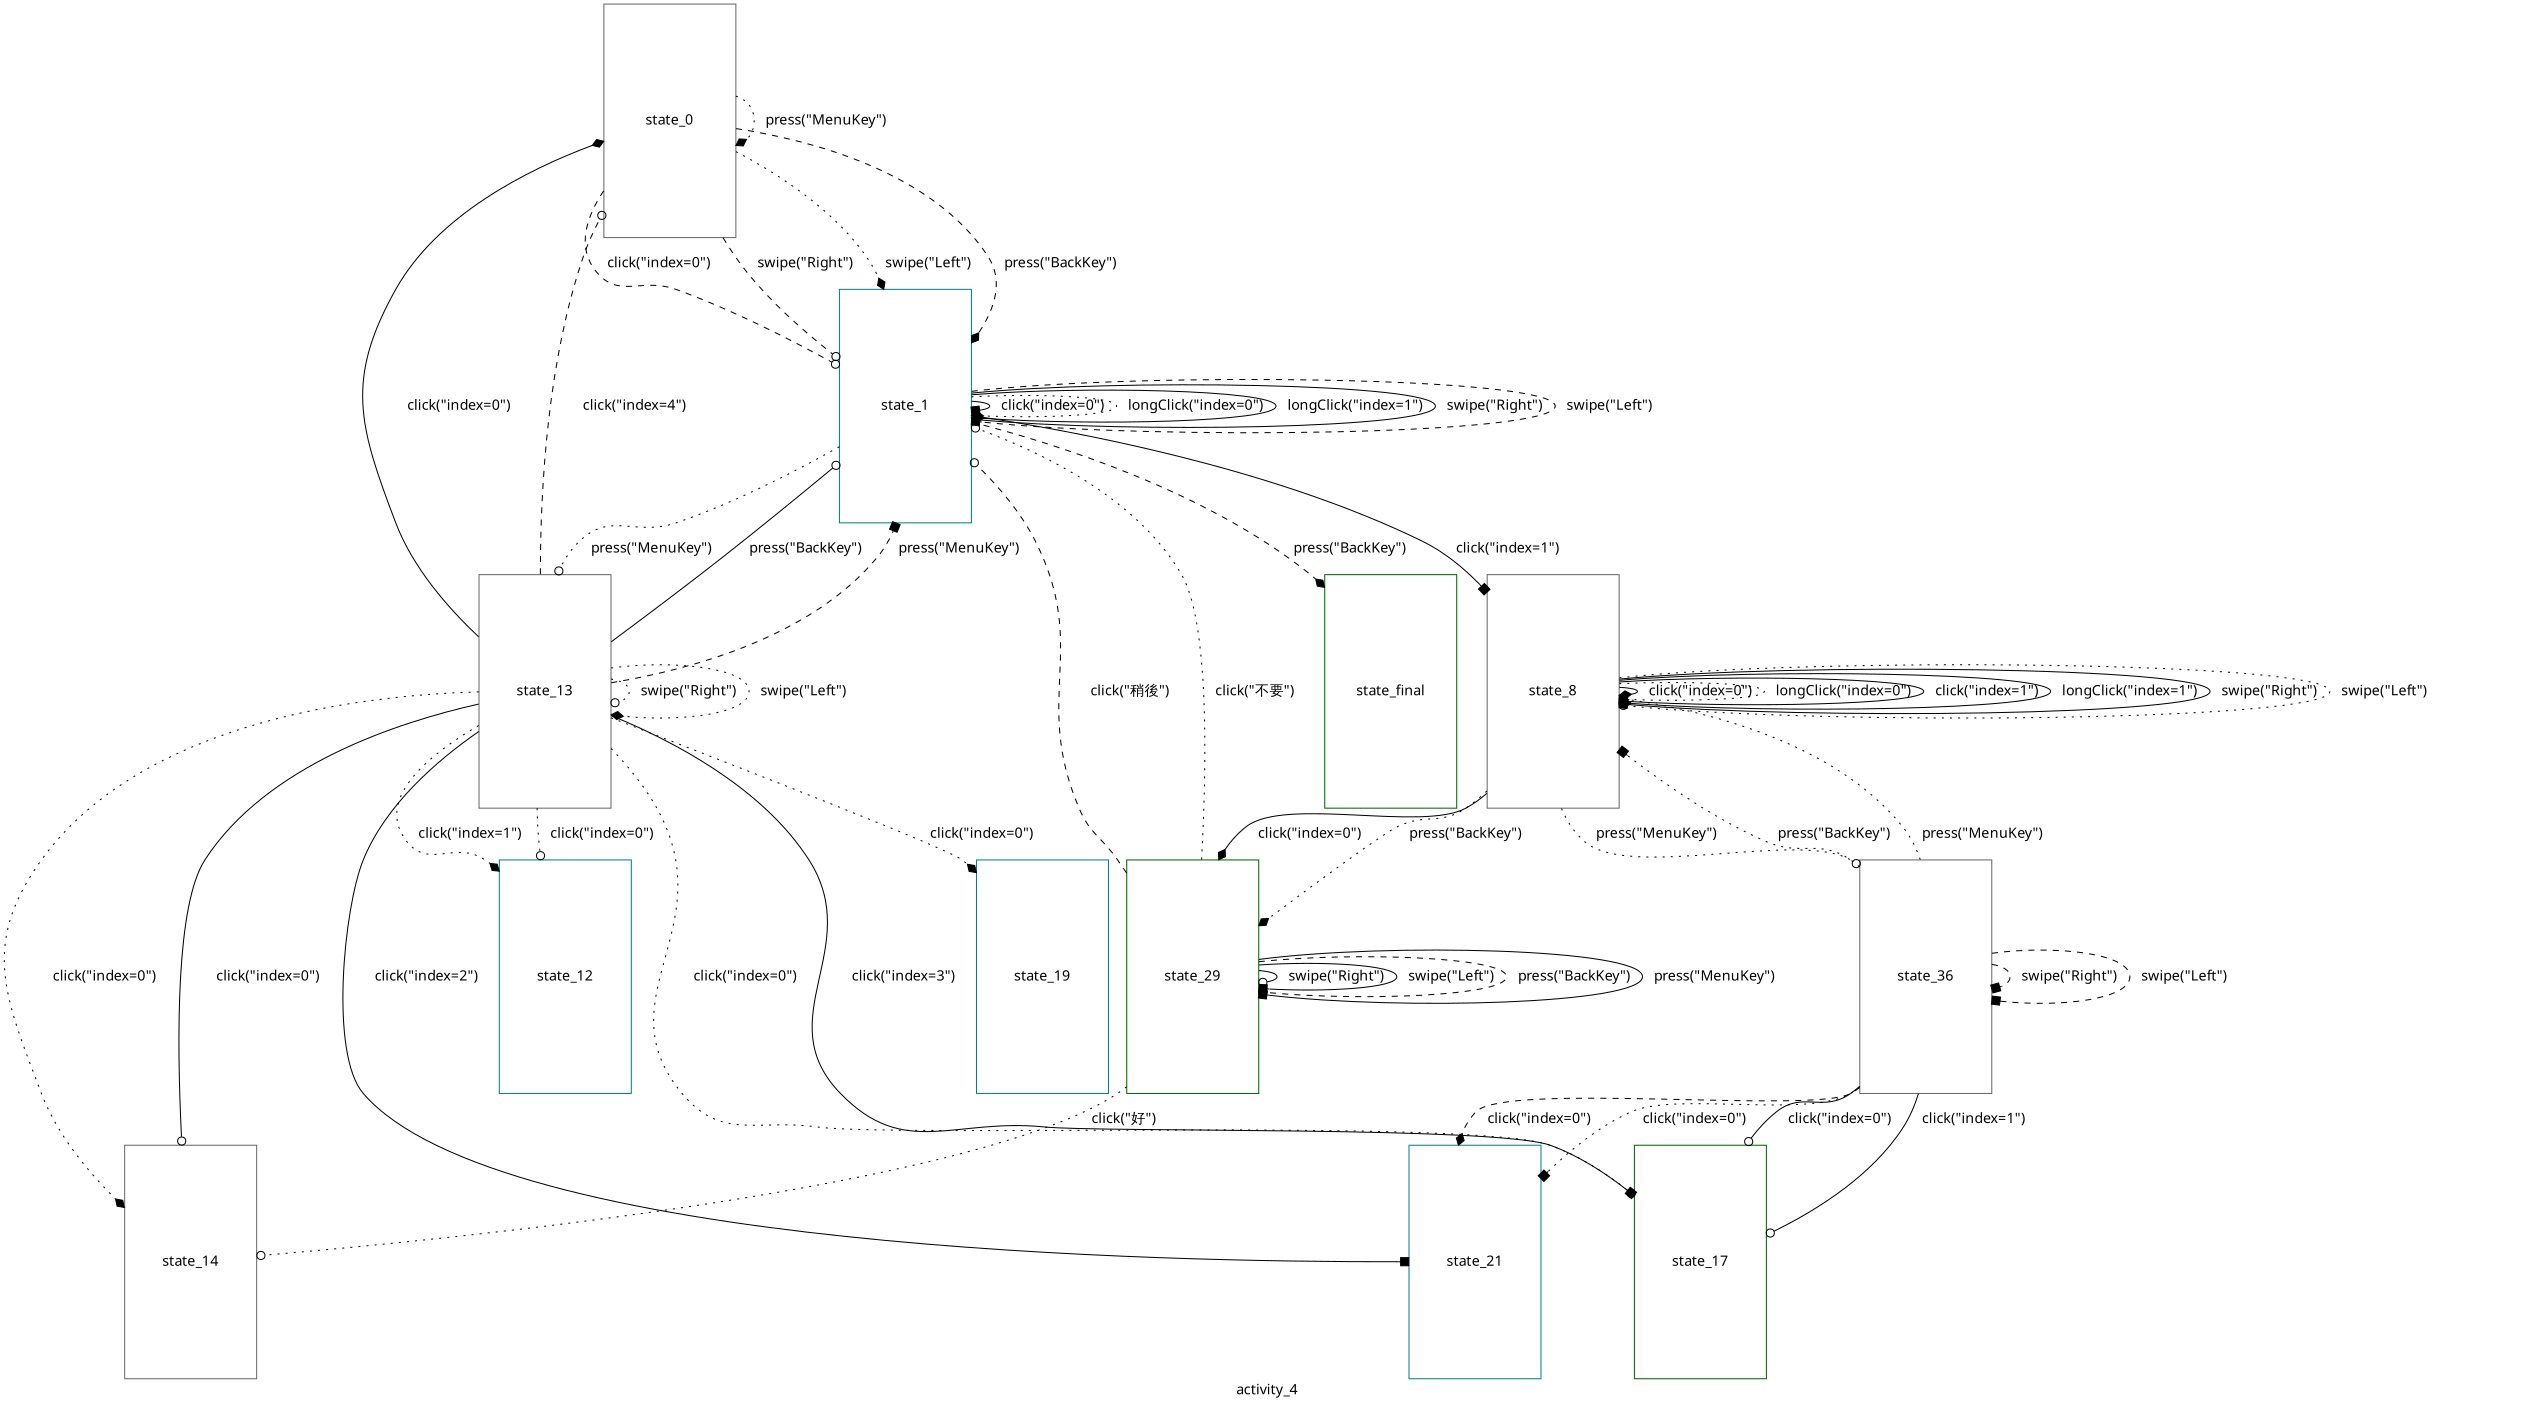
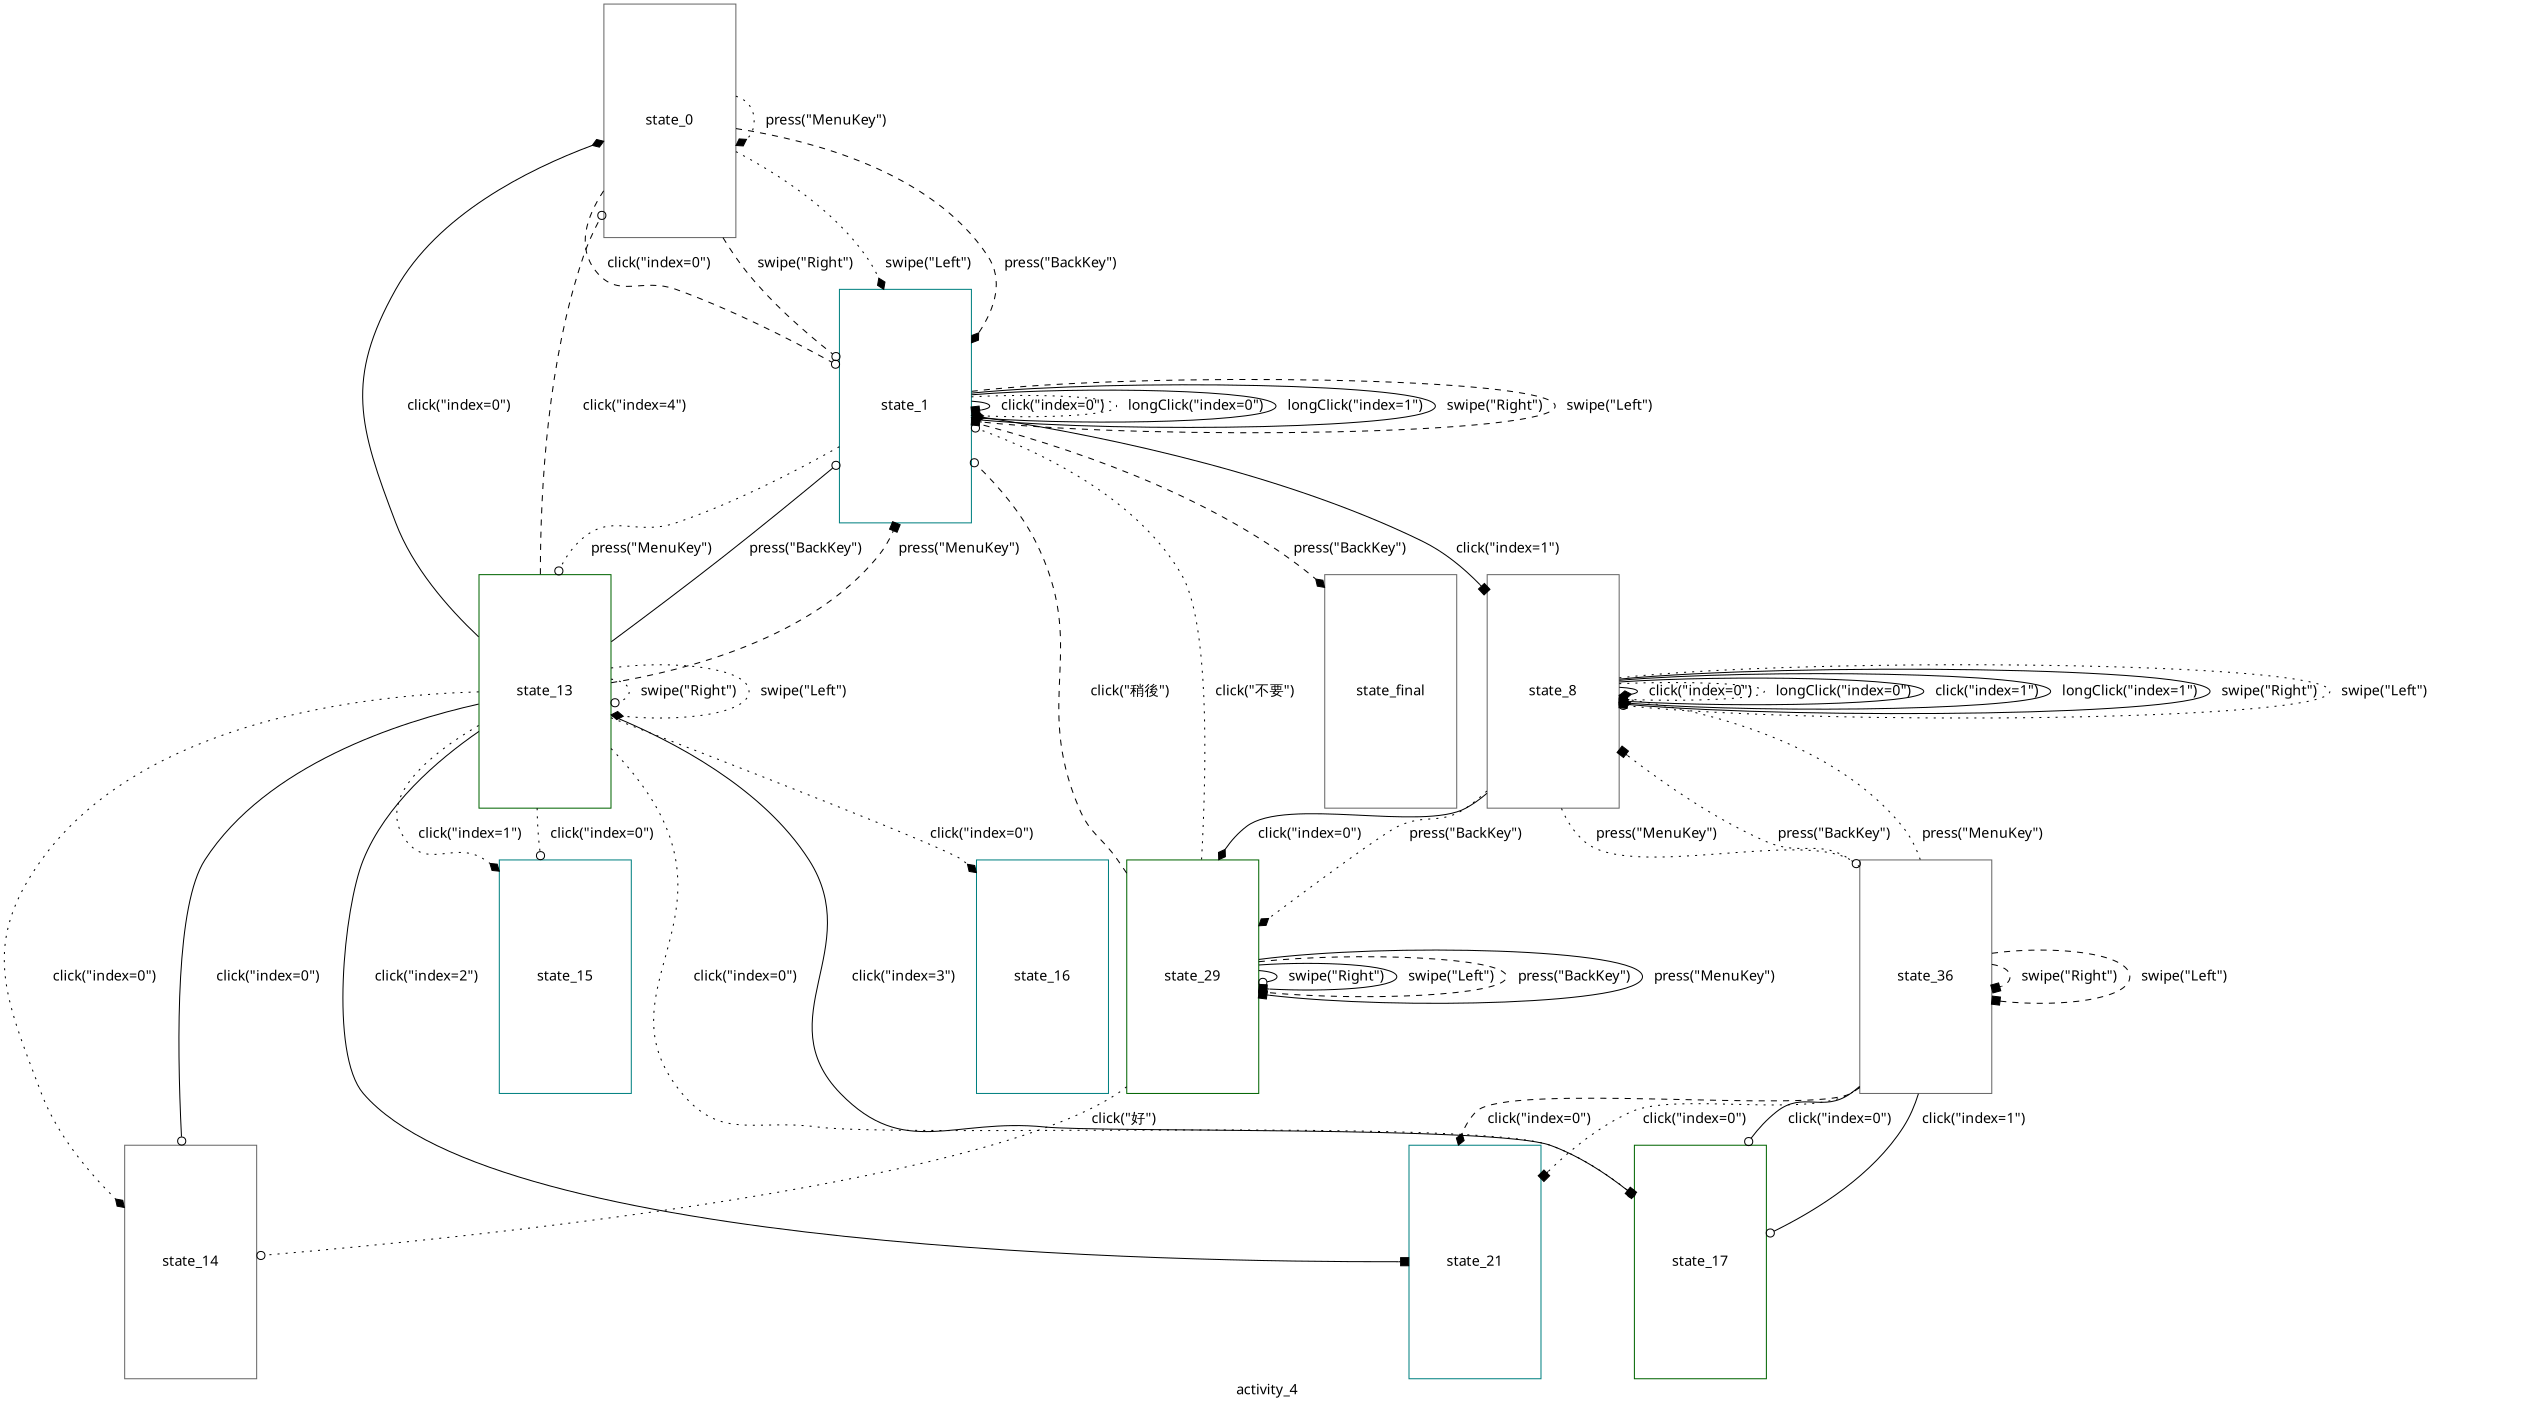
node "state_13": color gray40 -> darkgreen
node "state_final": color darkgreen -> gray40
node "state_12": label "state_12" -> "state_15"
node "state_19": label "state_19" -> "state_16"
